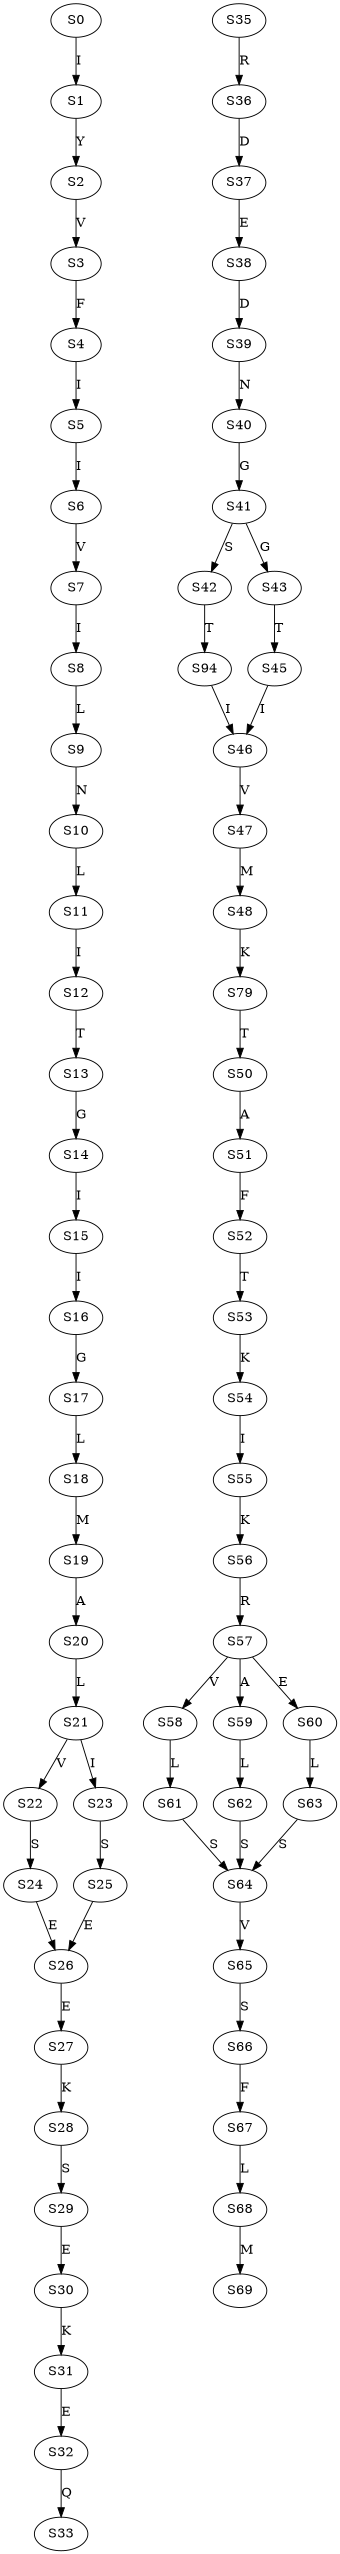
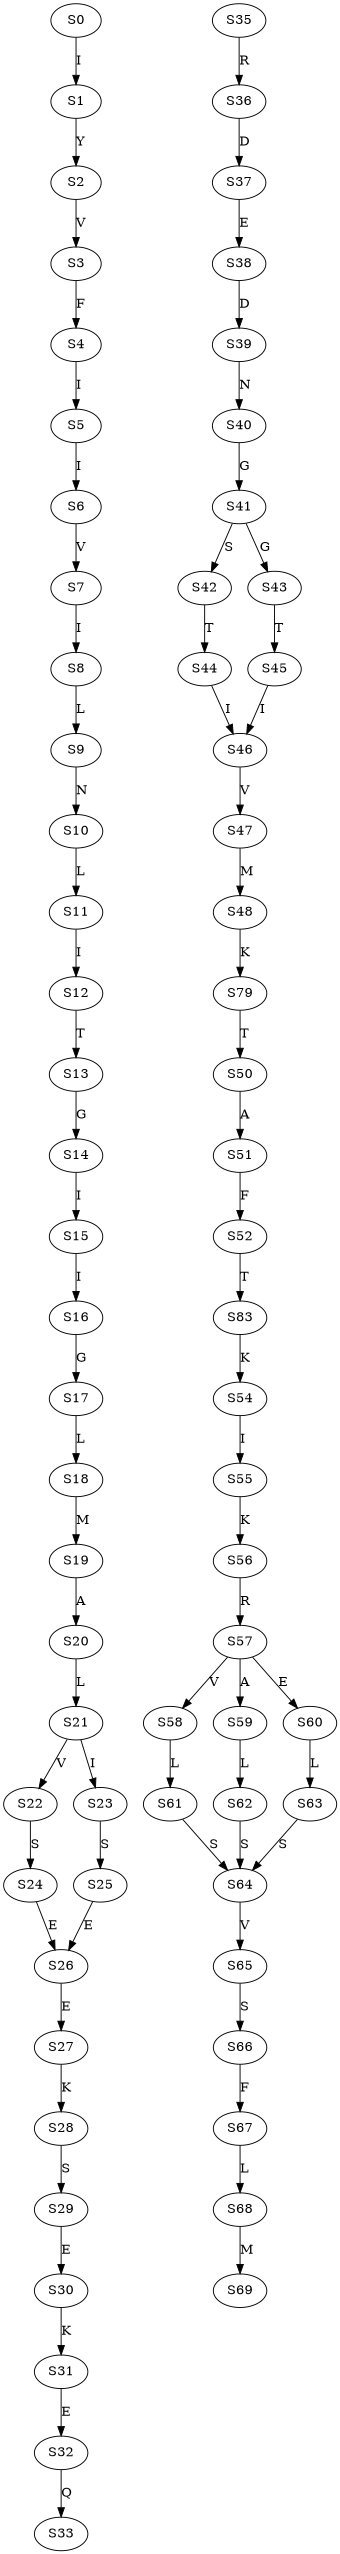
node "S94": label "S94" -> "S44"
node "S53": label "S53" -> "S83"
